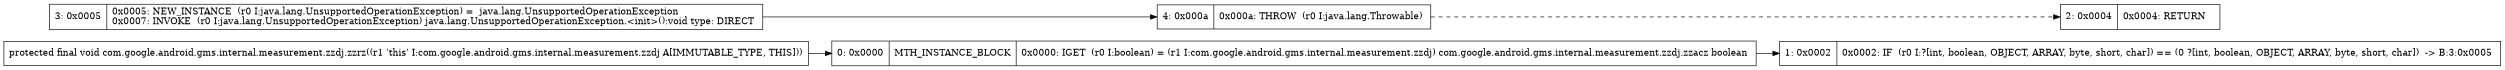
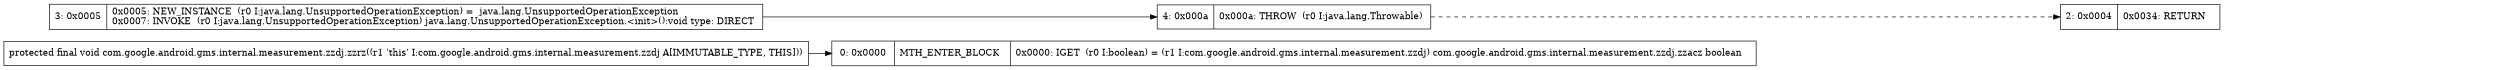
node "2: 0x0004": text "0x0004: RETURN" -> "0x0034: RETURN"
node "0: 0x0000": text "MTH_INSTANCE_BLOCK" -> "MTH_ENTER_BLOCK"
node "1: 0x0002": removed
